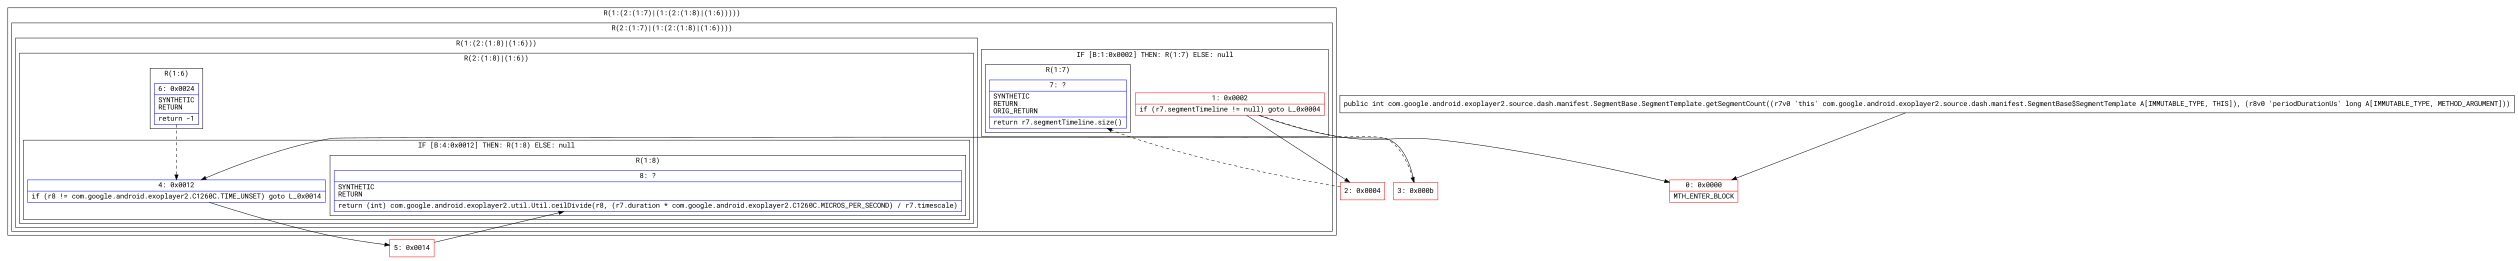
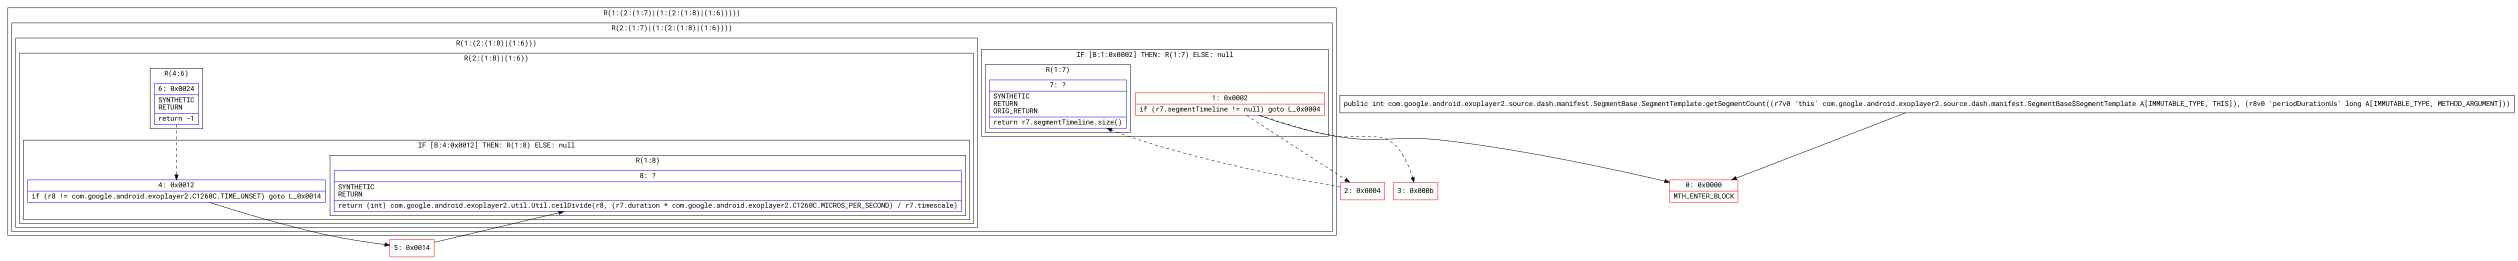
cluster "R(1:6)": label "R(1:6)" -> "R(4:6)"
edge "3: 0x000b" -> "4: 0x0012": removed
edge "1: 0x0002" -> "2: 0x0004": style solid -> dashed
